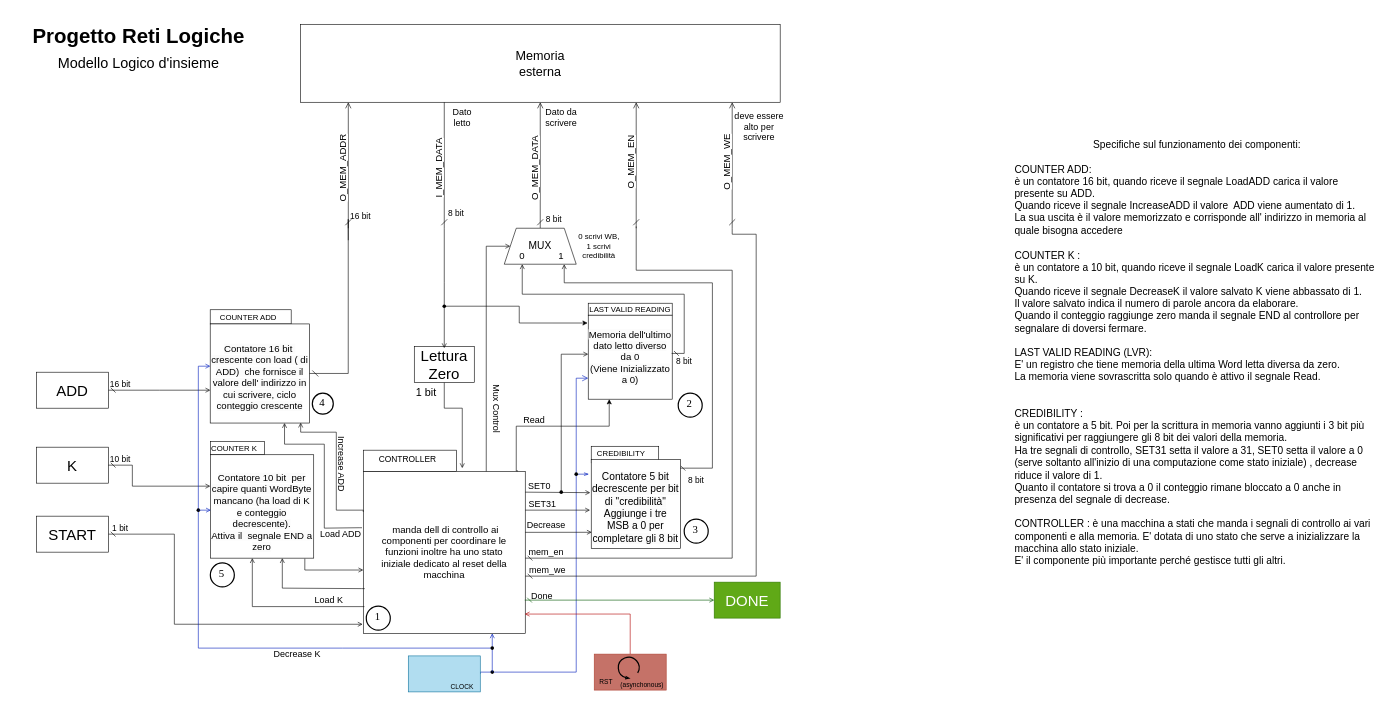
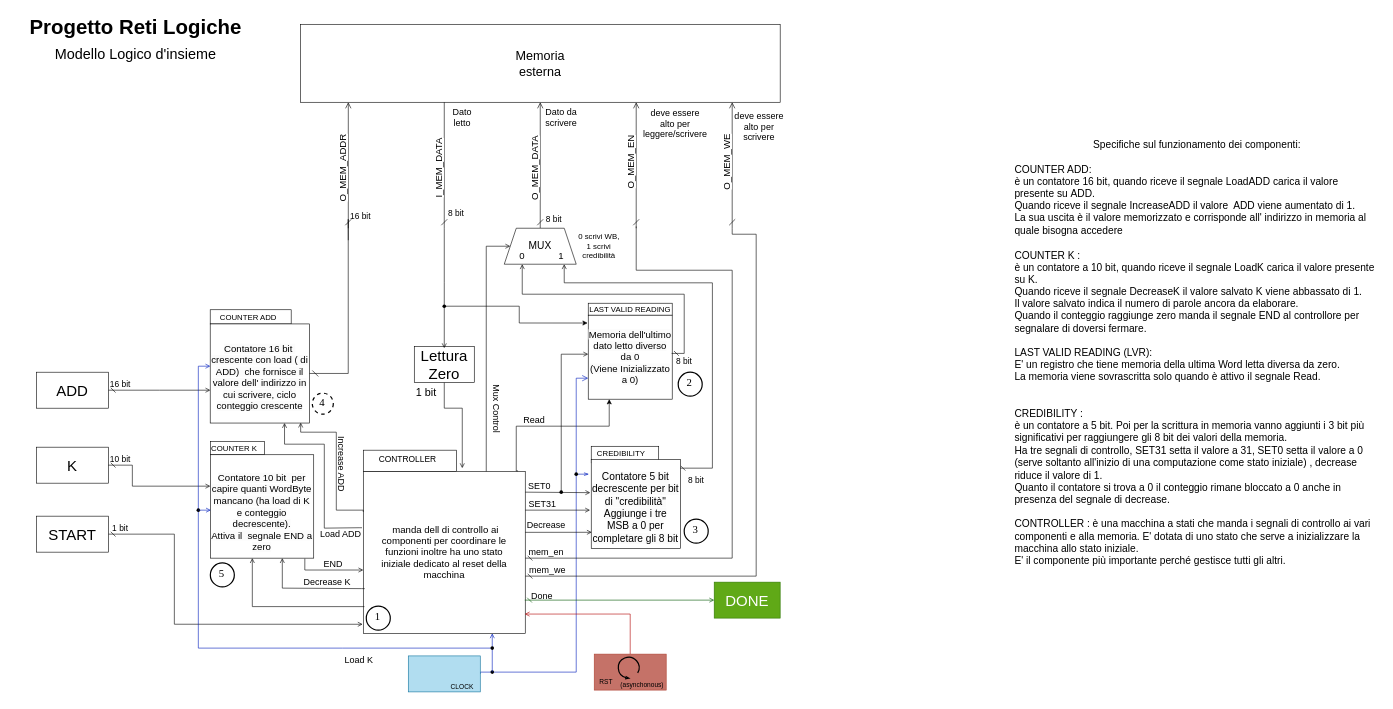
node "Progetto Reti Logiche Modello Logico d'insieme": moved (138, 48) -> (135, 39)
node "deve essere alto per leggere/scrivere": added
node "4": style solid -> dashed
node "2": moved (690, 405) -> (690, 384)
node "END": added
node "Load K": moved (330, 600) -> (360, 660)
node "Decrease K": moved (297, 654) -> (327, 582)
